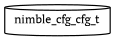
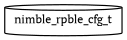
node "nimble_cfg_cfg_t": label "nimble_cfg_cfg_t" -> "nimble_rpble_cfg_t"
